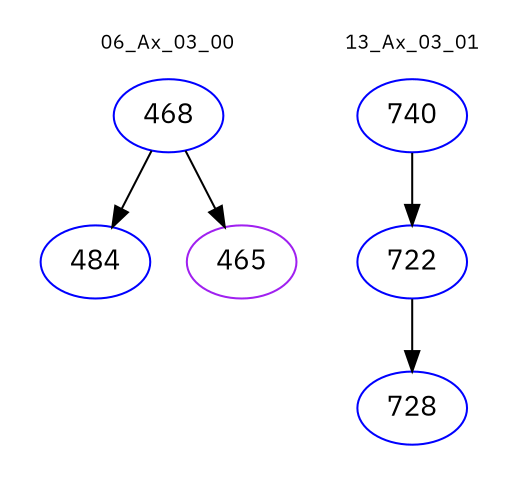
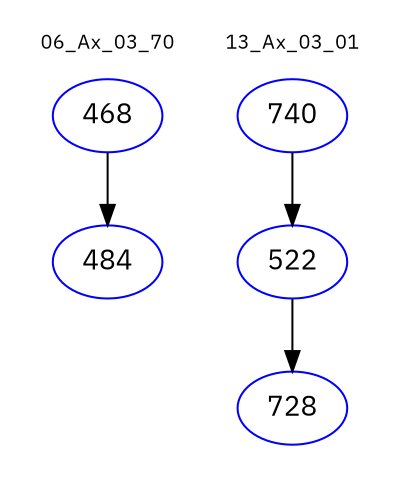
cluster "06_Ax_03_00": label "06_Ax_03_00" -> "06_Ax_03_70"
node "465": removed
node "722": label "722" -> "522"
